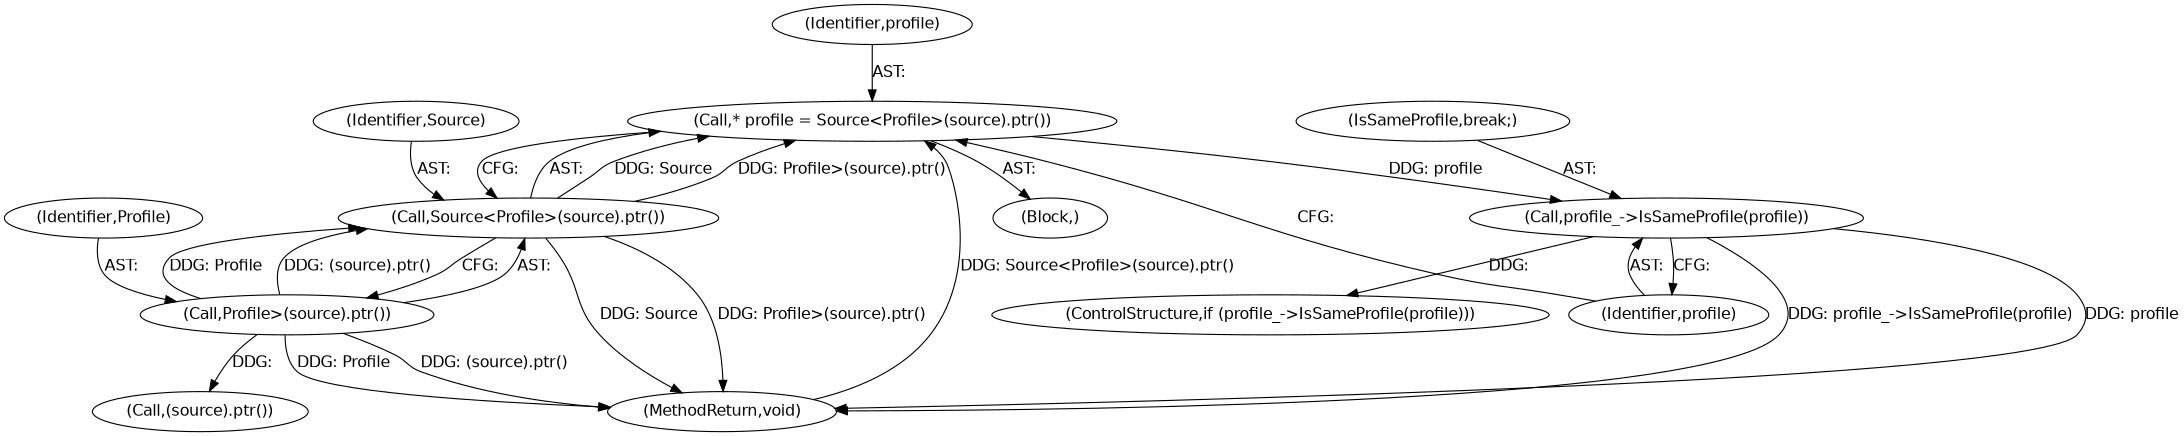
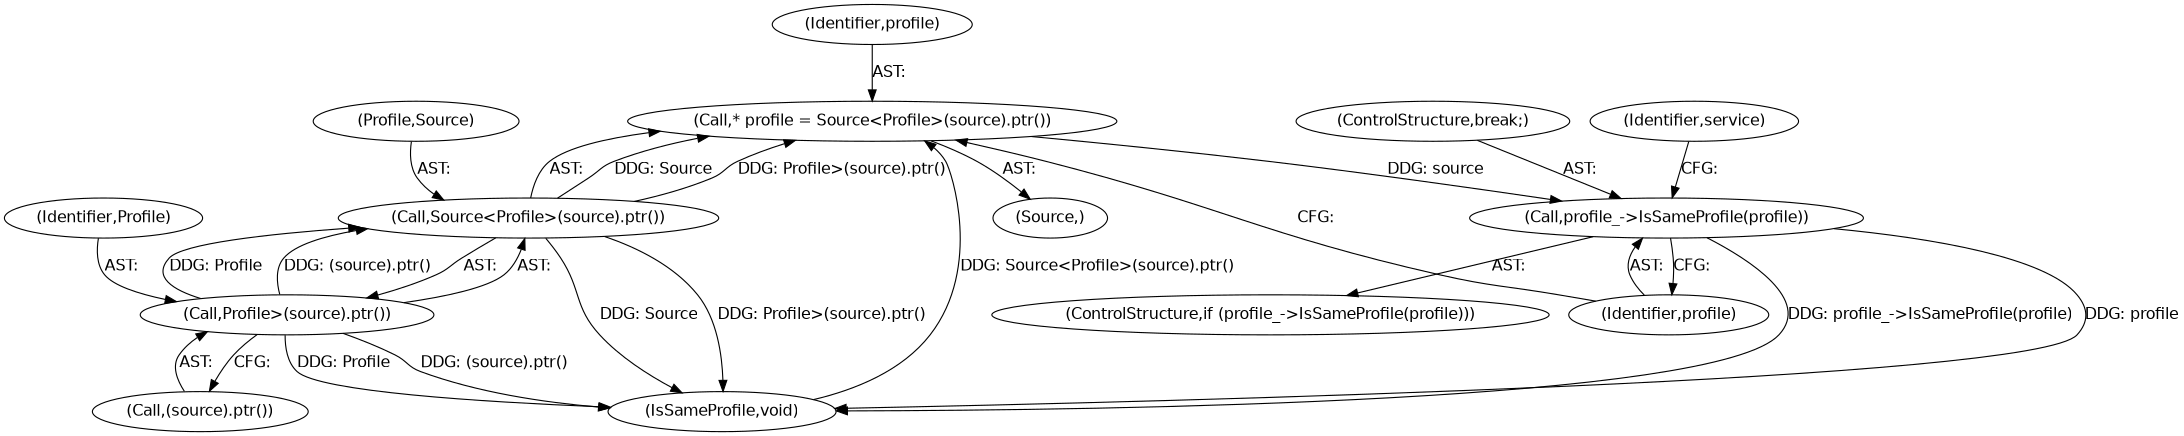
node "(Identifier,Source)": label "(Identifier,Source)" -> "(Profile,Source)"
node "(IsSameProfile,break;)": label "(IsSameProfile,break;)" -> "(ControlStructure,break;)"
node "(Identifier,service)": added
edge "(Call,* profile = Source<Profile>(source).ptr())" -> "(Call,Source<Profile>(source).ptr())": removed, label "CFG:"
edge "(Call,* profile = Source<Profile>(source).ptr())" -> "(Call,profile_->IsSameProfile(profile))": label "DDG: profile" -> "DDG: source"
node "(Block,)": label "(Block,)" -> "(Source,)"
edge "(Call,Source<Profile>(source).ptr())" -> "(Call,Profile>(source).ptr())": label "CFG: " -> "AST: "
edge "(Call,profile_->IsSameProfile(profile))" -> "(ControlStructure,if (profile_->IsSameProfile(profile)))": label "DDG: " -> "AST: "
edge "(Call,(source).ptr())" -> "(Call,Profile>(source).ptr())": added, label "AST:"
edge "(Call,Profile>(source).ptr())" -> "(Call,(source).ptr())": label "DDG: " -> "CFG: "
node "(MethodReturn,void)": label "(MethodReturn,void)" -> "(IsSameProfile,void)"
